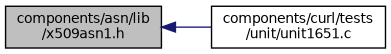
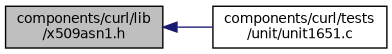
node "components/asn/lib /x509asn1.h": label "components/asn/lib /x509asn1.h" -> "components/curl/lib /x509asn1.h"
